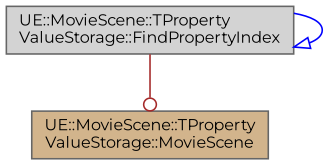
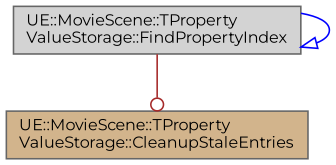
node "UE::MovieScene::TProperty ValueStorage::MovieScene": label "UE::MovieScene::TProperty ValueStorage::MovieScene" -> "UE::MovieScene::TProperty ValueStorage::CleanupStaleEntries"
